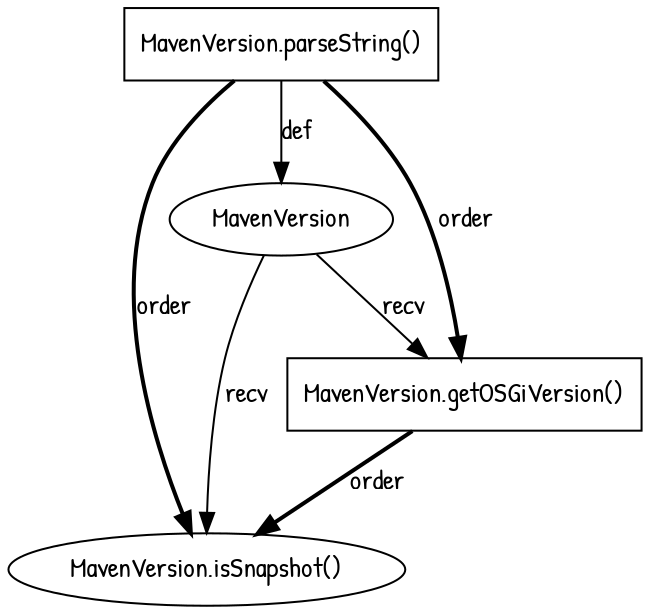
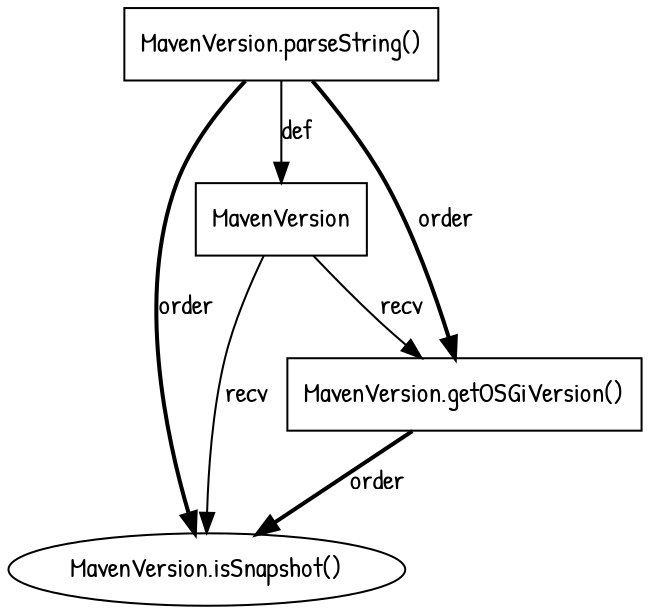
node "MavenVersion": shape ellipse -> box
